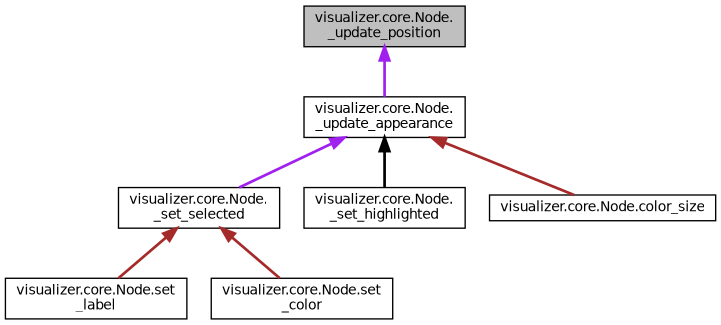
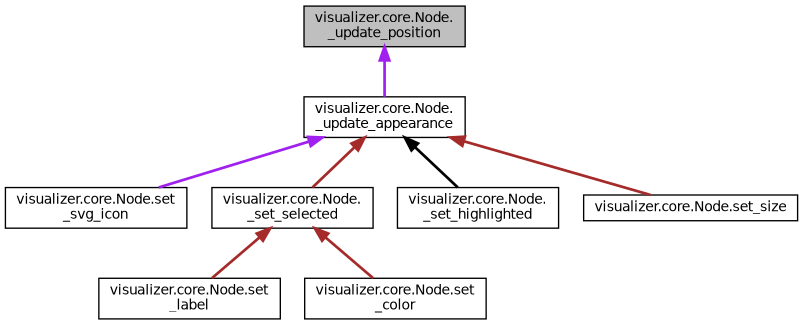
edge "visualizer.core.Node. _set_selected" -> "visualizer.core.Node. _update_appearance": color purple -> brown
node "visualizer.core.Node.set _svg_icon": added
node "visualizer.core.Node.color_size": label "visualizer.core.Node.color_size" -> "visualizer.core.Node.set_size"
